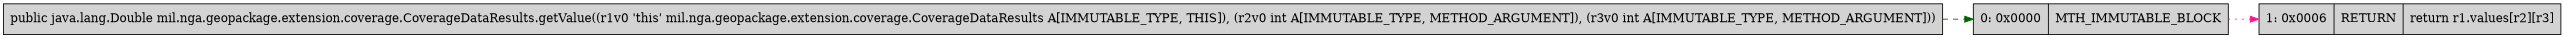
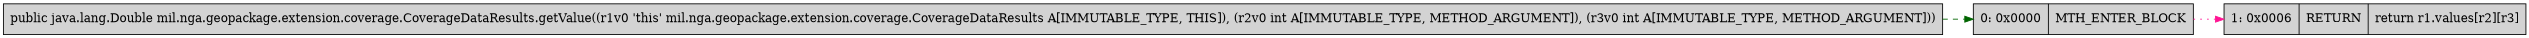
node "0: 0x0000": text "MTH_IMMUTABLE_BLOCK" -> "MTH_ENTER_BLOCK"
